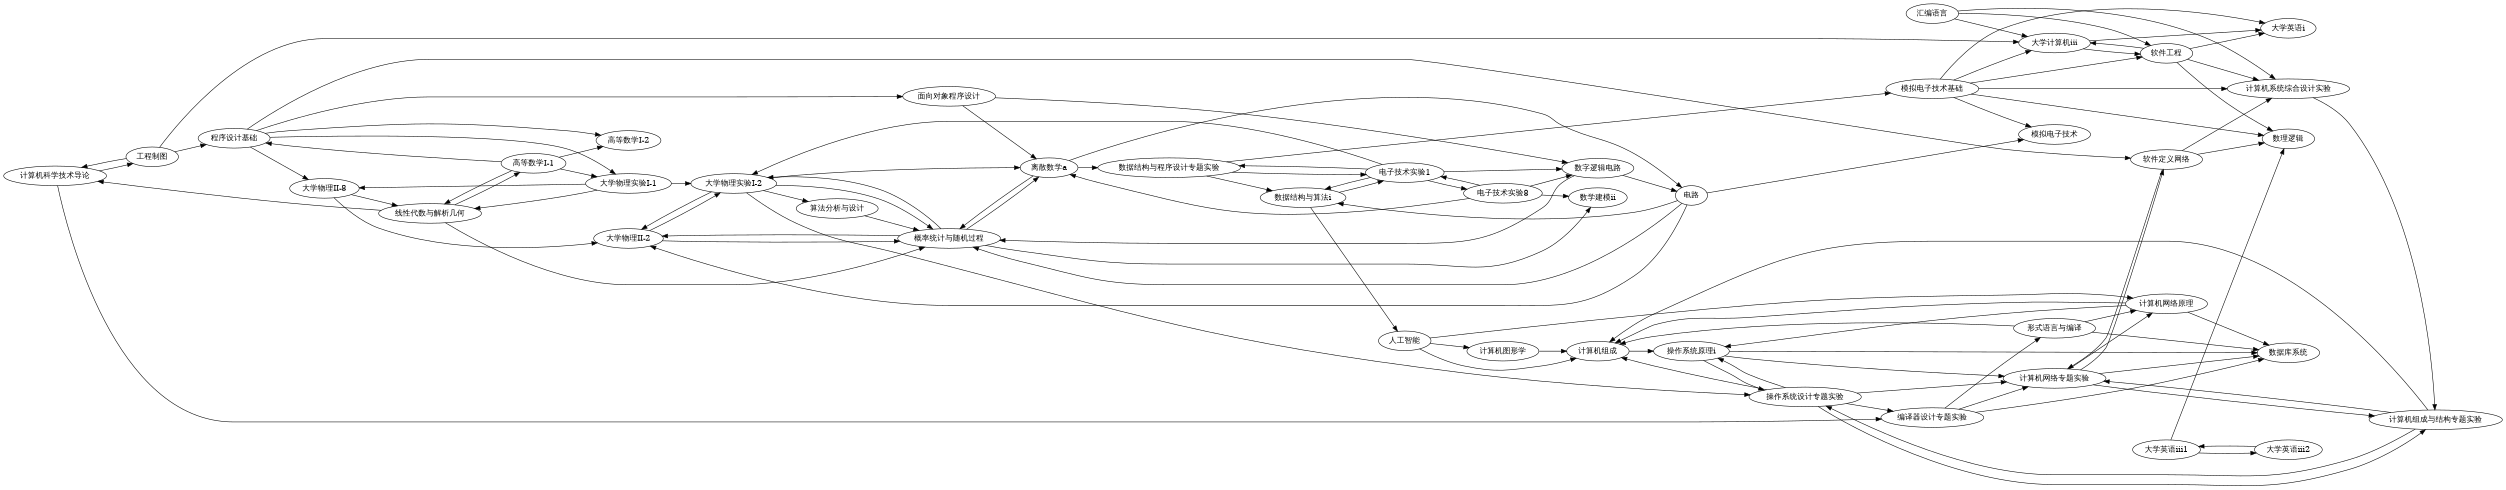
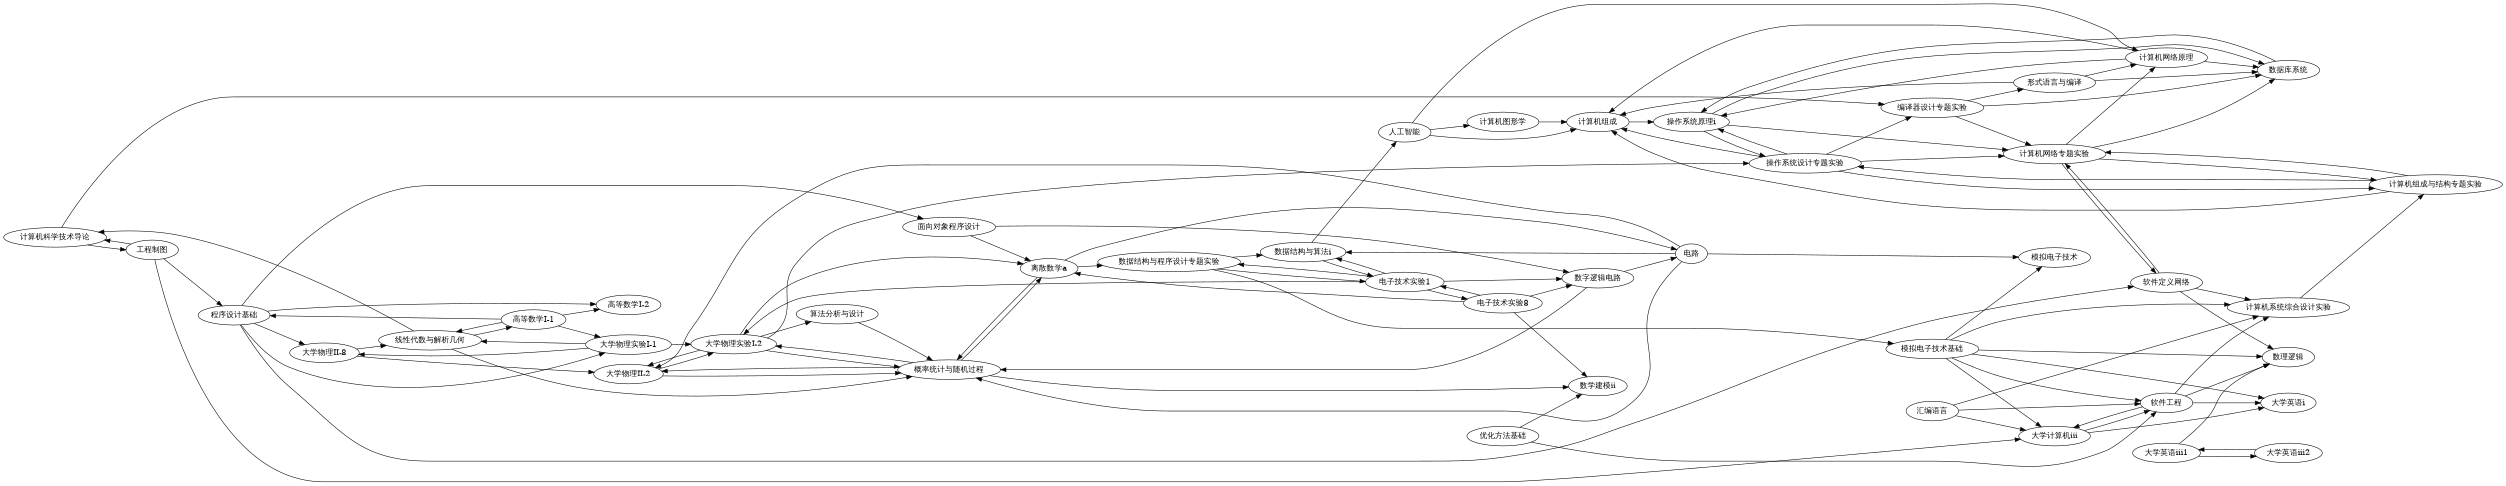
edge "数据库系统" -> "操作系统原理i": added
node "优化方法基础": added
